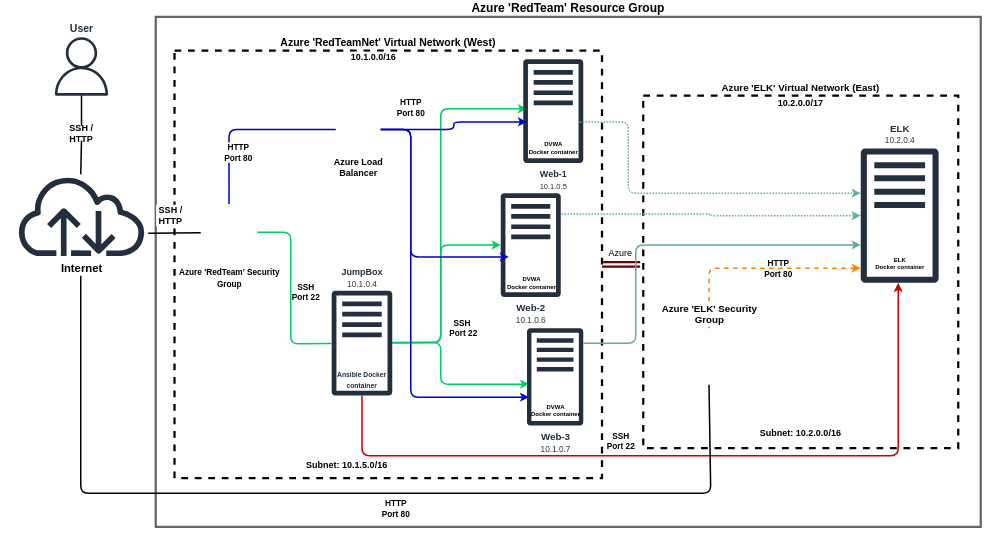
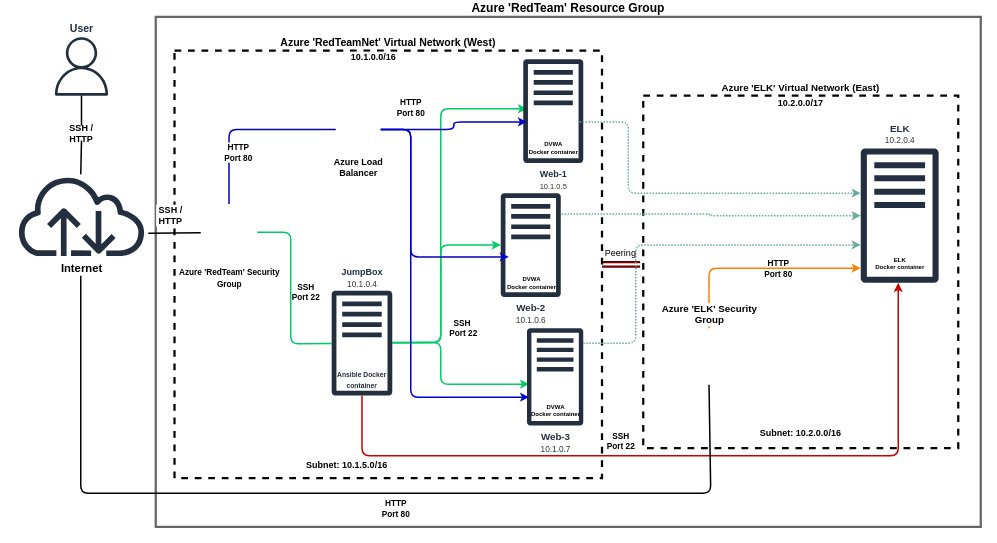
edge "Web-3 10.1.0.7" -> "ELK 10.2.0.4": style solid -> dashed
node "Azure": label "Azure" -> "Peering"
edge "Azure 'ELK' SecurityGroup" -> "ELK 10.2.0.4": style dashed -> solid
